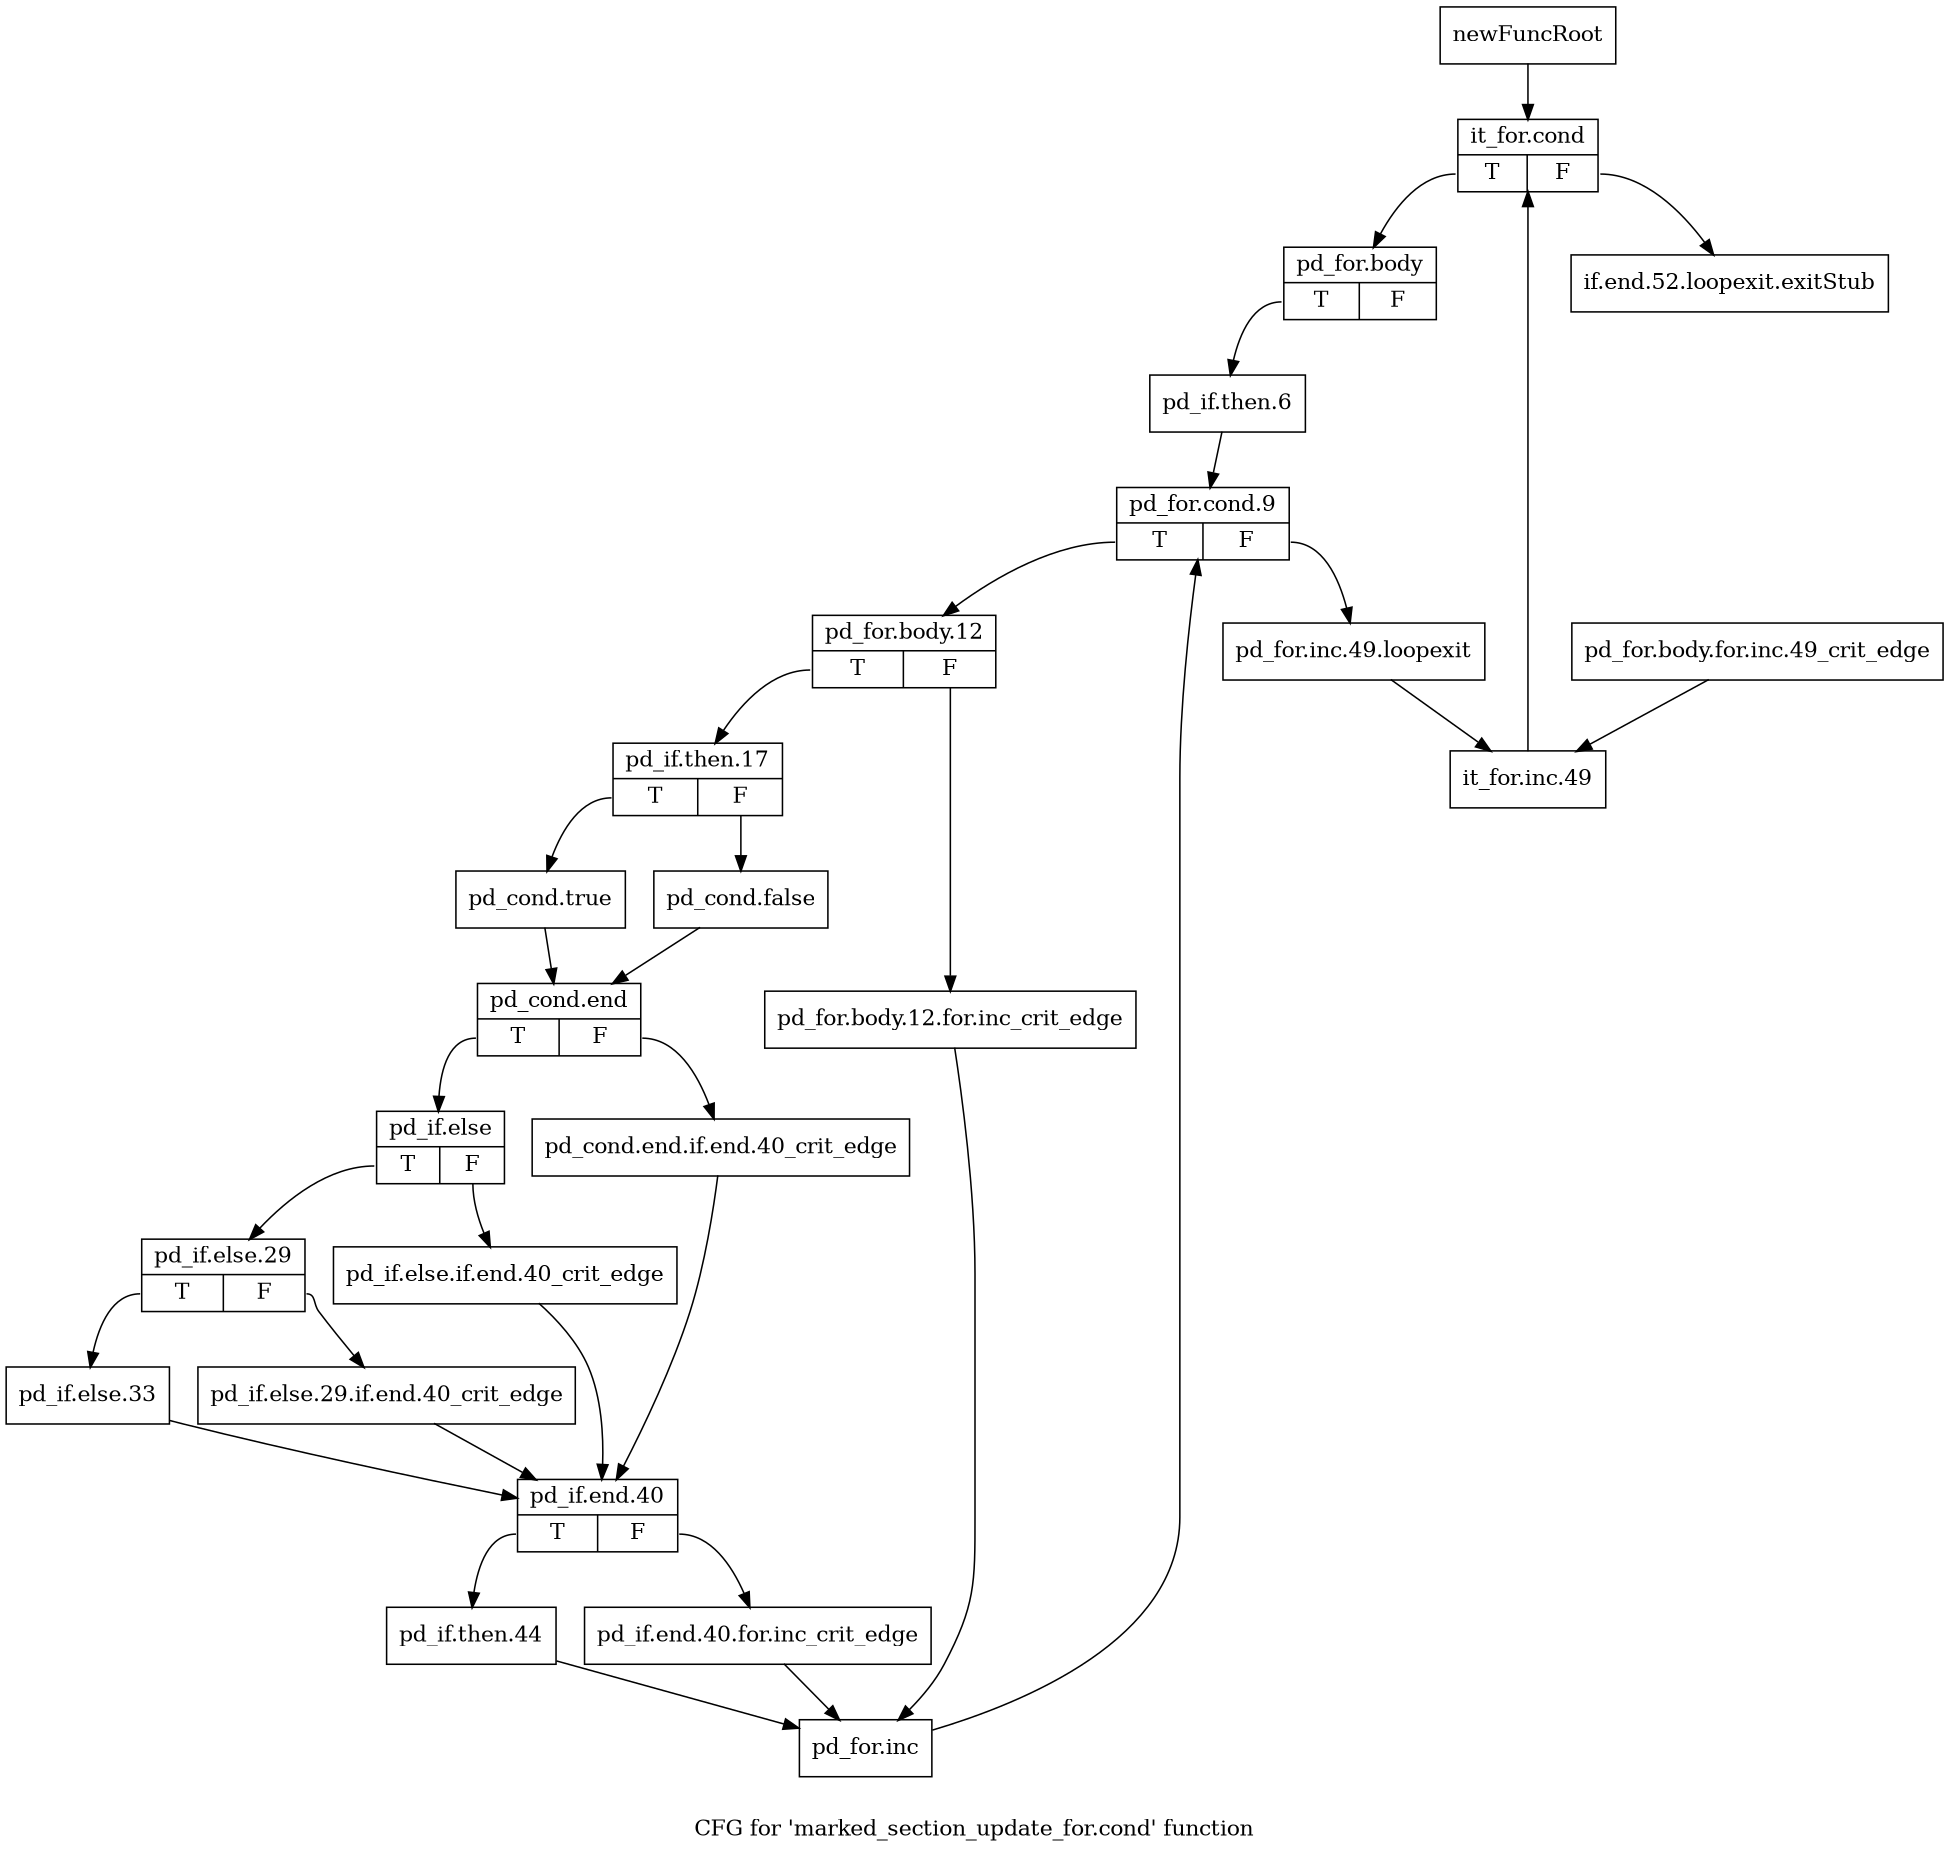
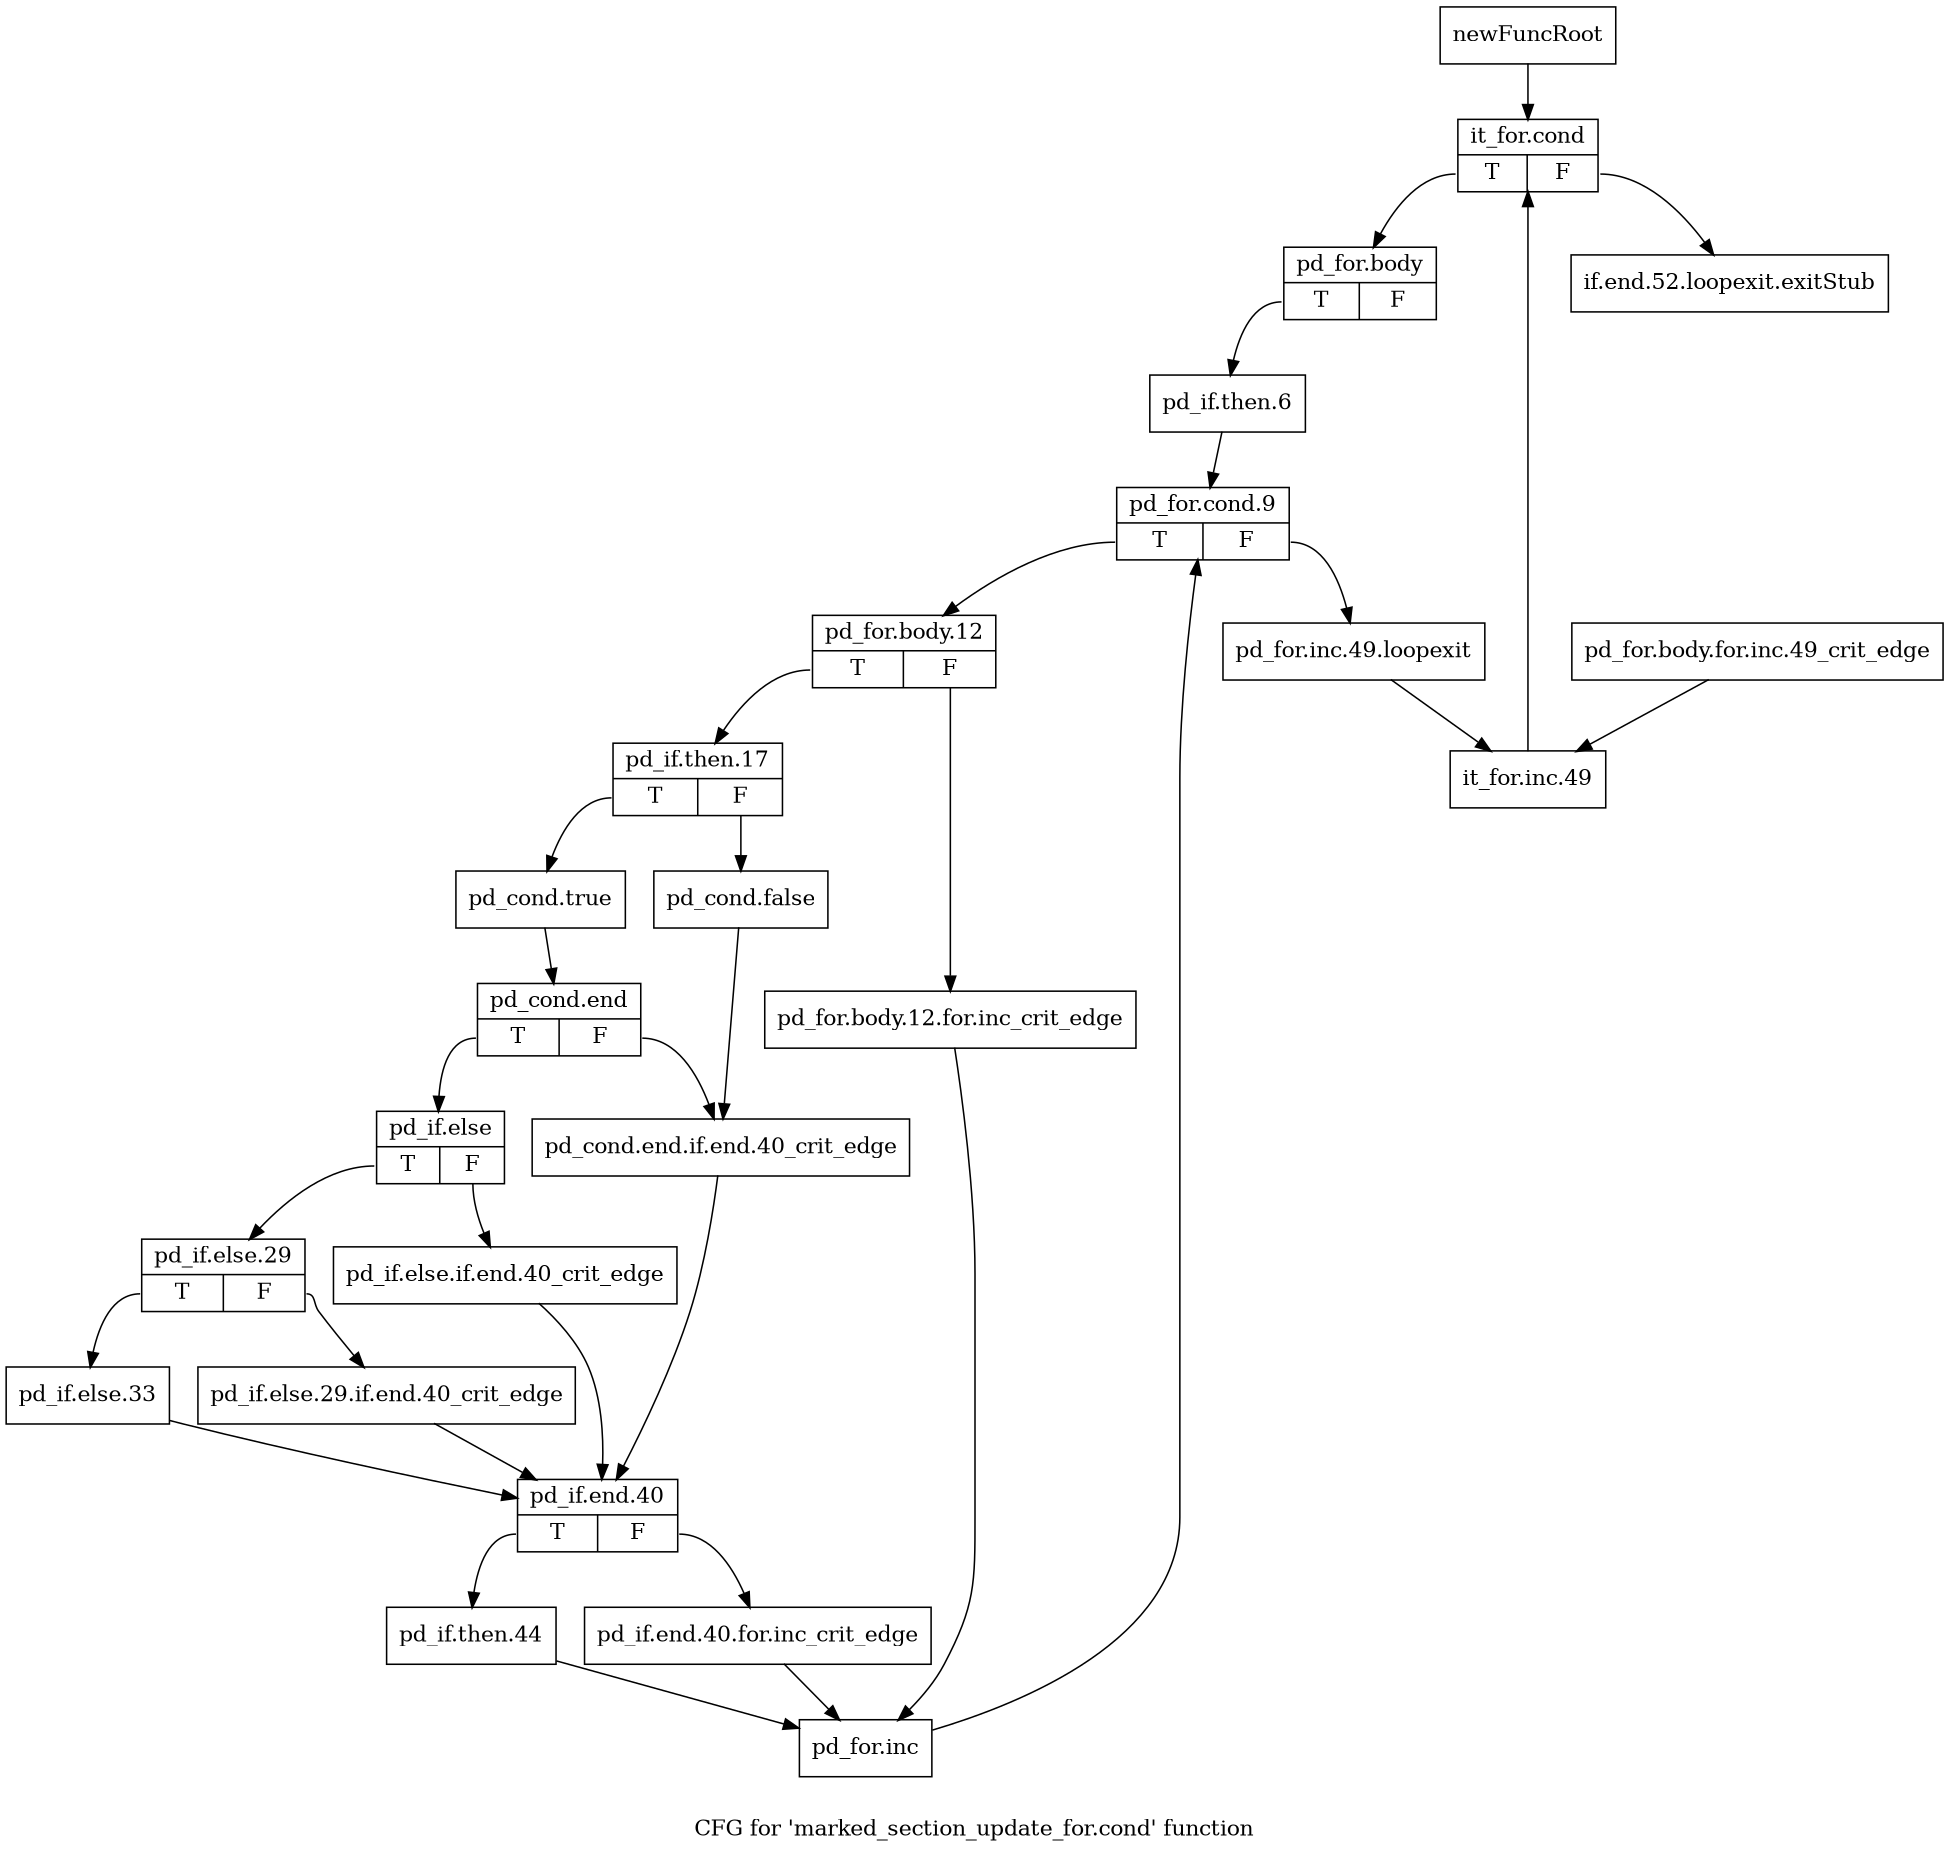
edge "pd_cond.false" -> "pd_cond.end": now "pd_cond.false" -> "pd_cond.end.if.end.40_crit_edge"
